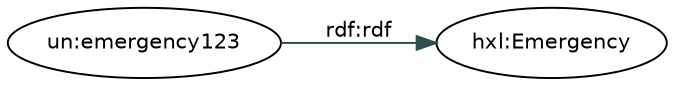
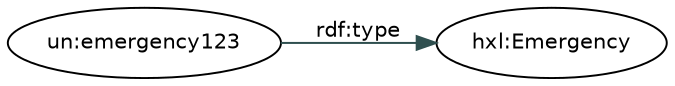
edge "un:emergency123" -> "hxl:Emergency": label "rdf:rdf" -> "rdf:type"
